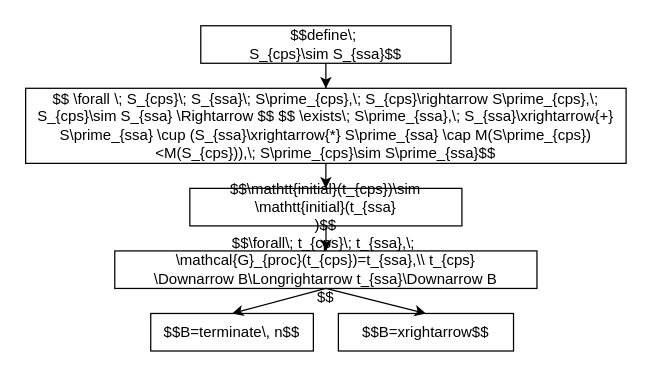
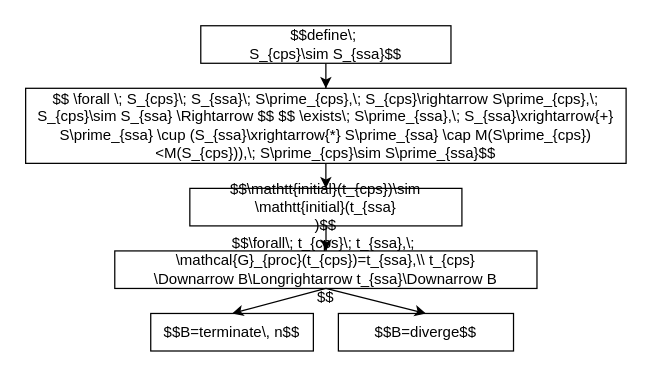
node "$$B=xrightarrow$$": label "$$B=xrightarrow$$" -> "$$B=diverge$$"
